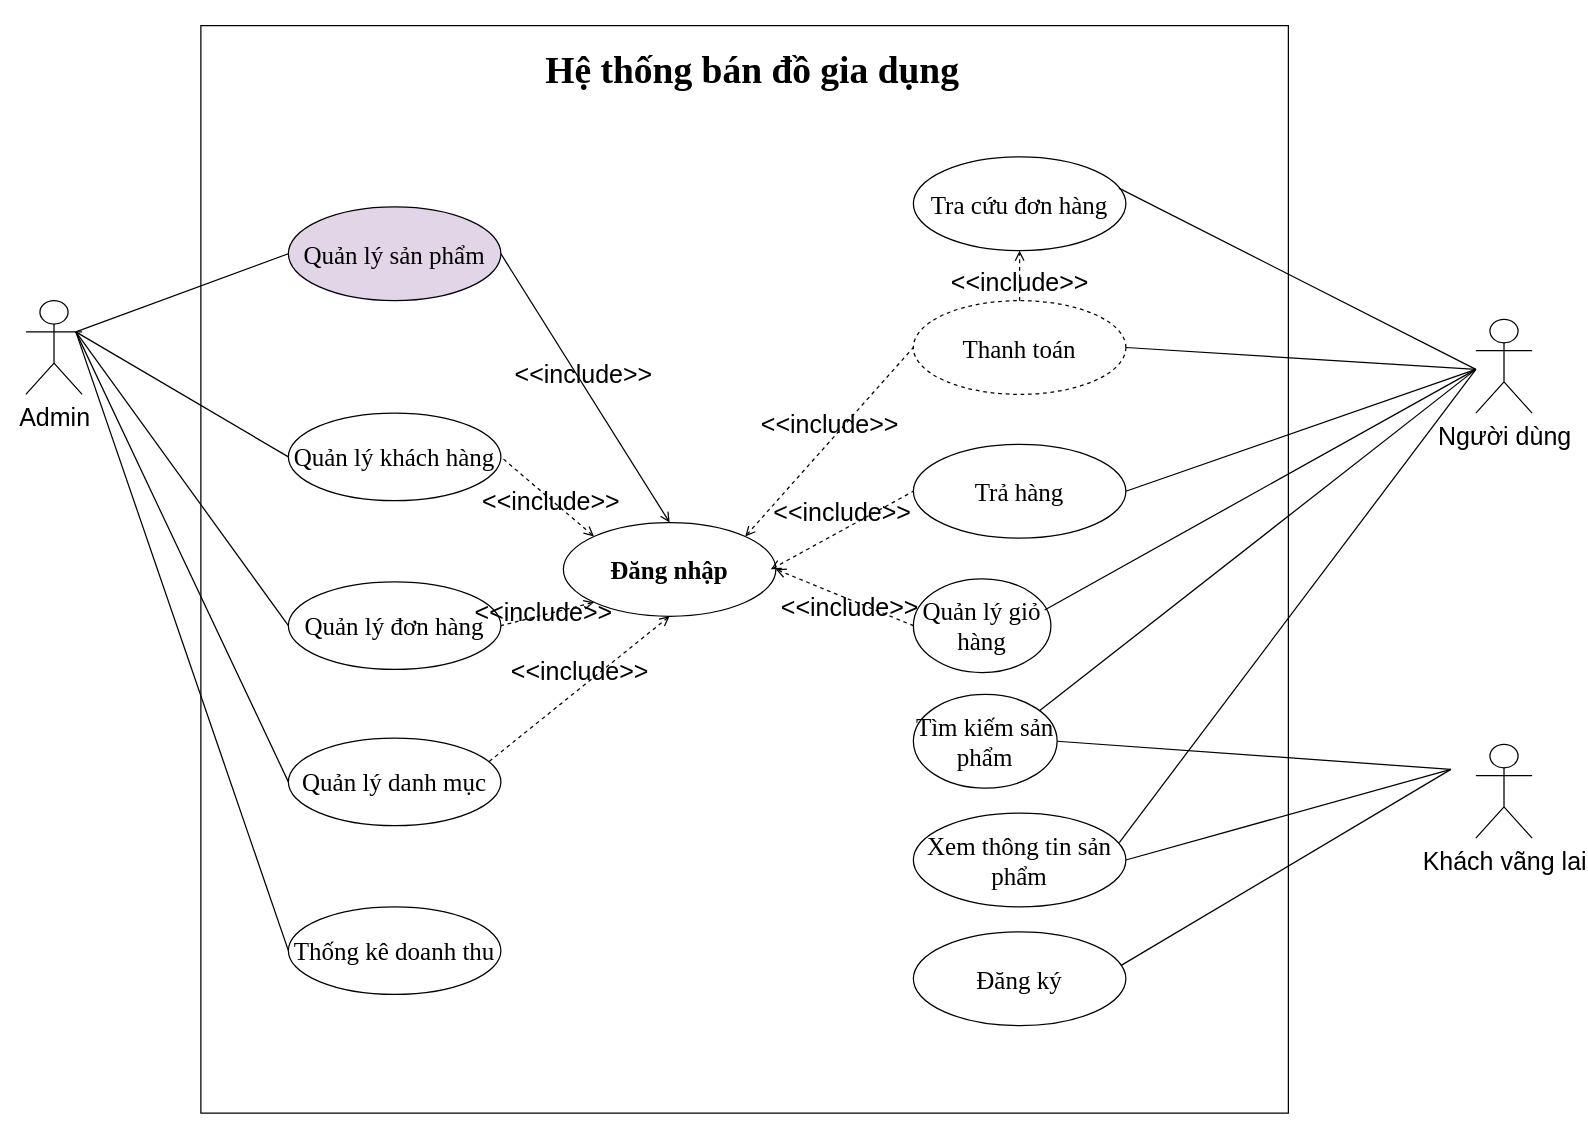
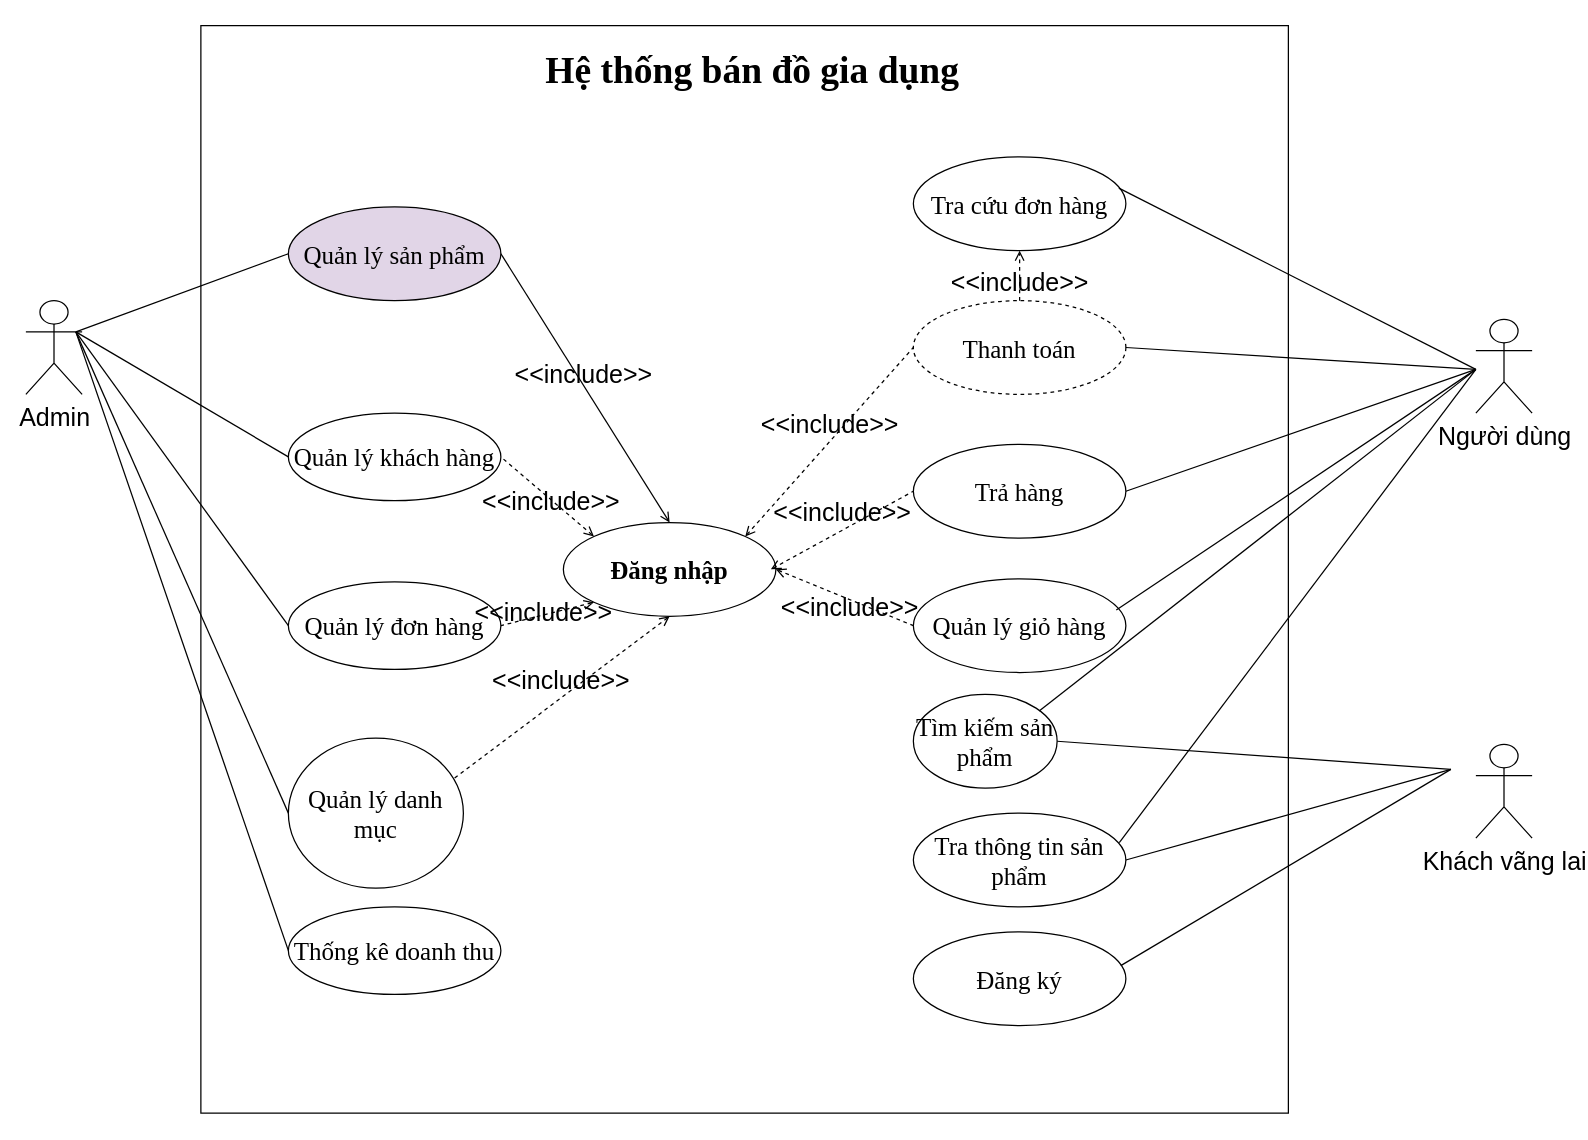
node "Quản lý giỏ hàng": size 138x94 -> 213x94
node "Quản lý danh mục": size 213x88 -> 175x150
node "Xem thông tin sản phẩm": label "Xem thông tin sản phẩm" -> "Tra thông tin sản phẩm"
